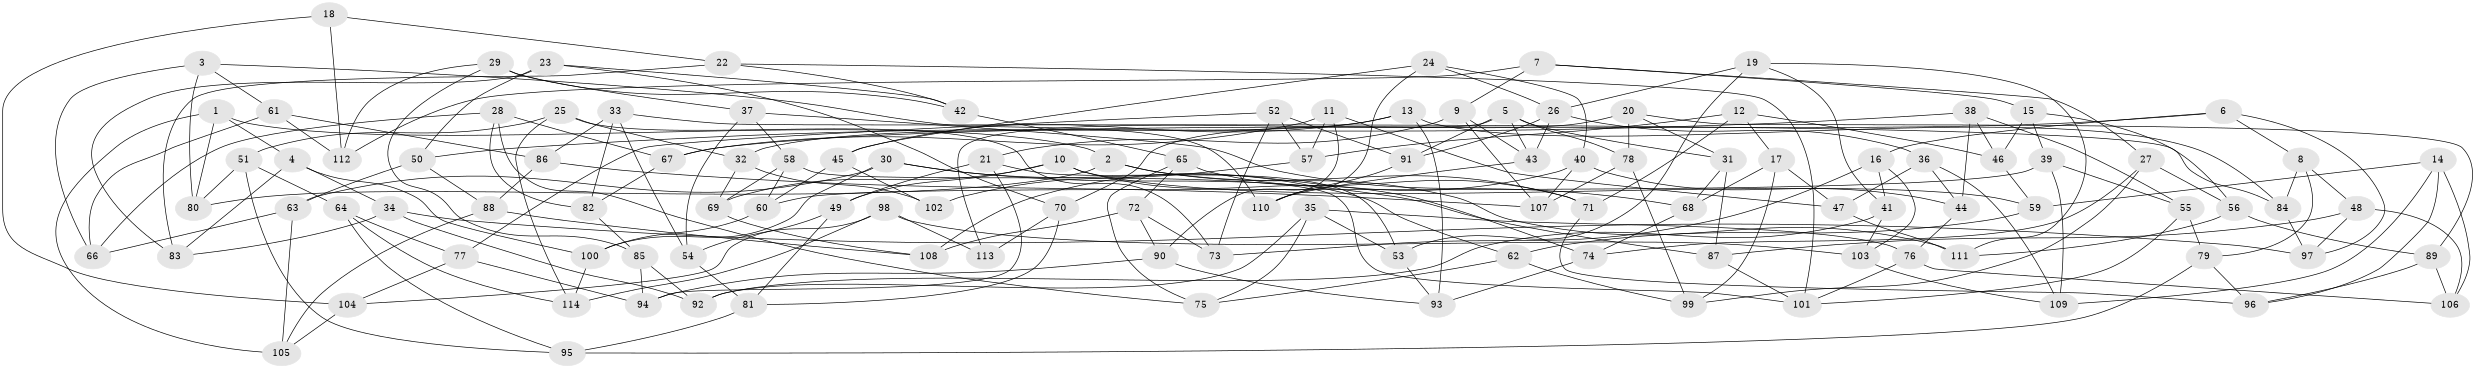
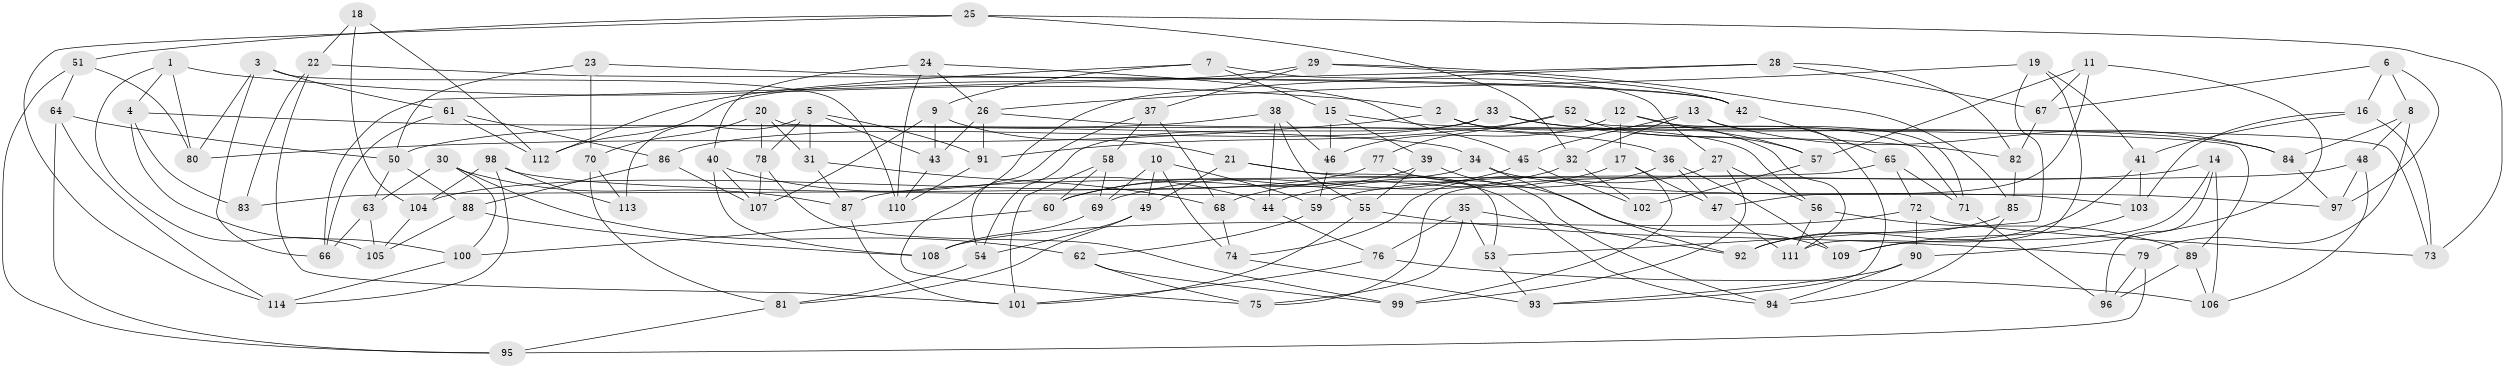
edge "23" -- "83": removed
edge "64" -- "77": now "64" -- "50"
